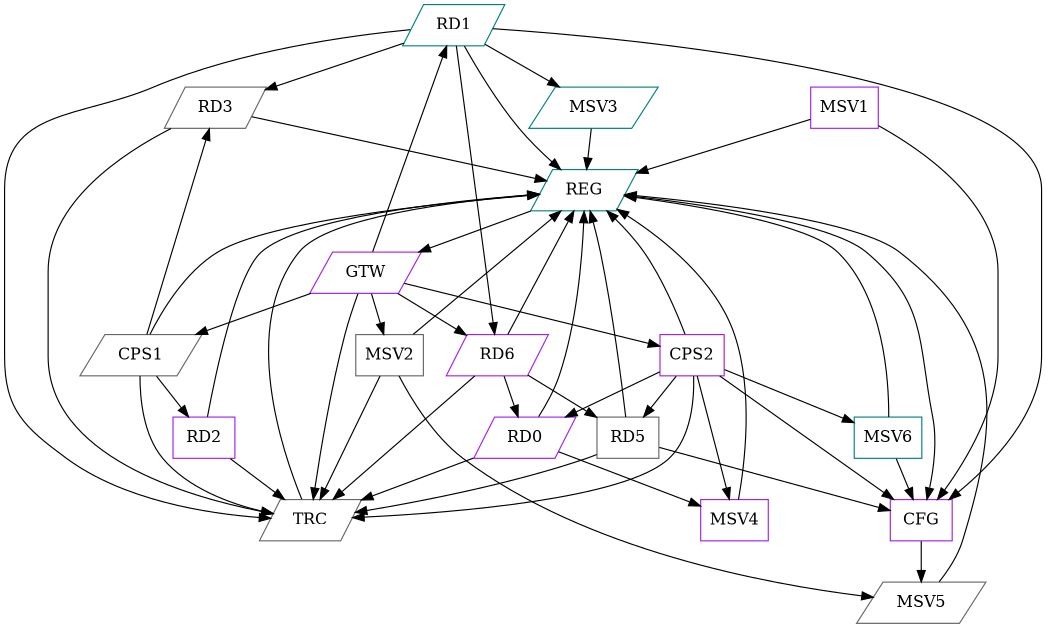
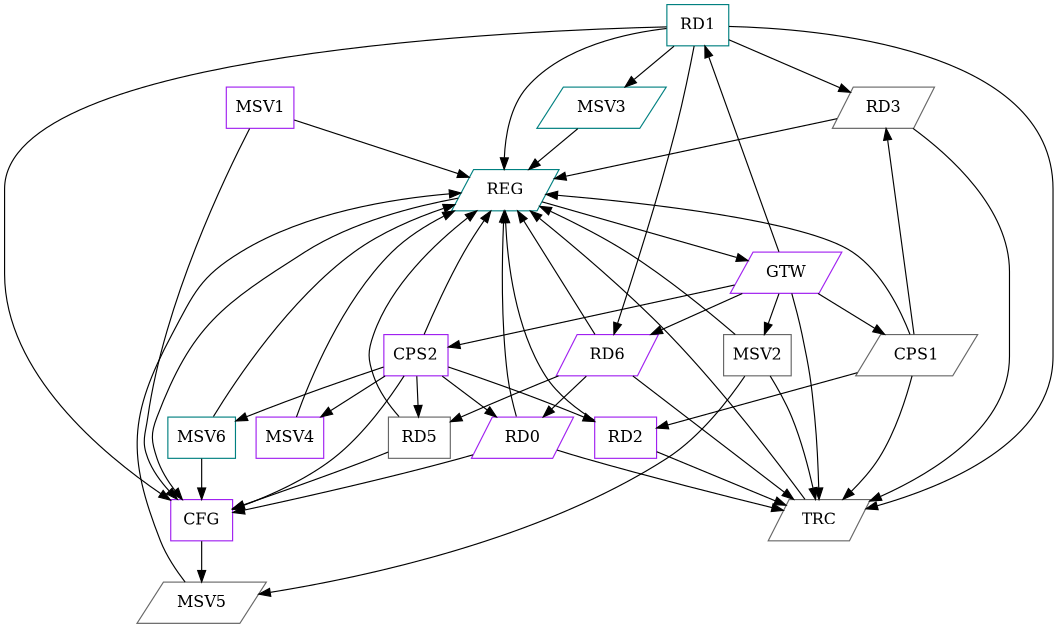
node "RD1": shape parallelogram -> box
edge "RD0" -> "MSV4": now "RD0" -> "CFG"
edge "RD5" -> "TRC": removed
edge "CPS2" -> "TRC": now "CPS2" -> "RD2"
